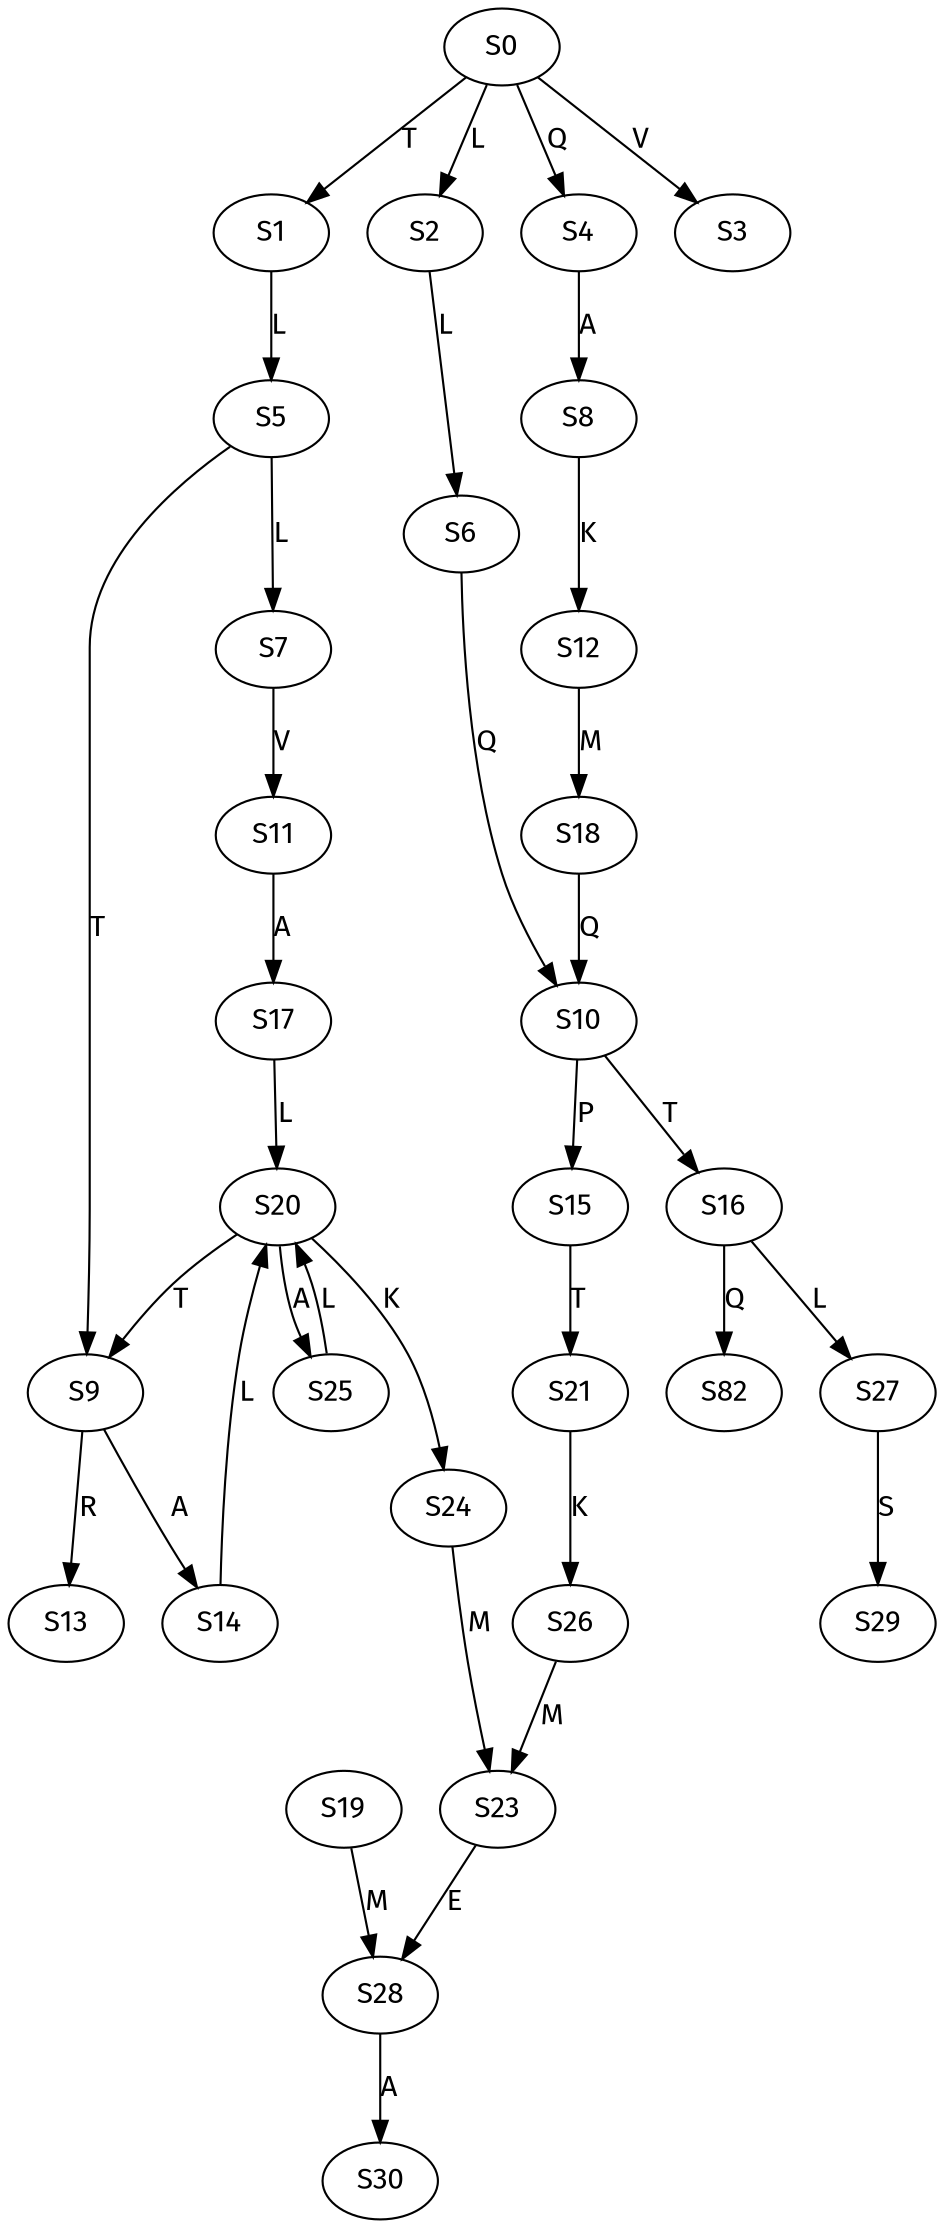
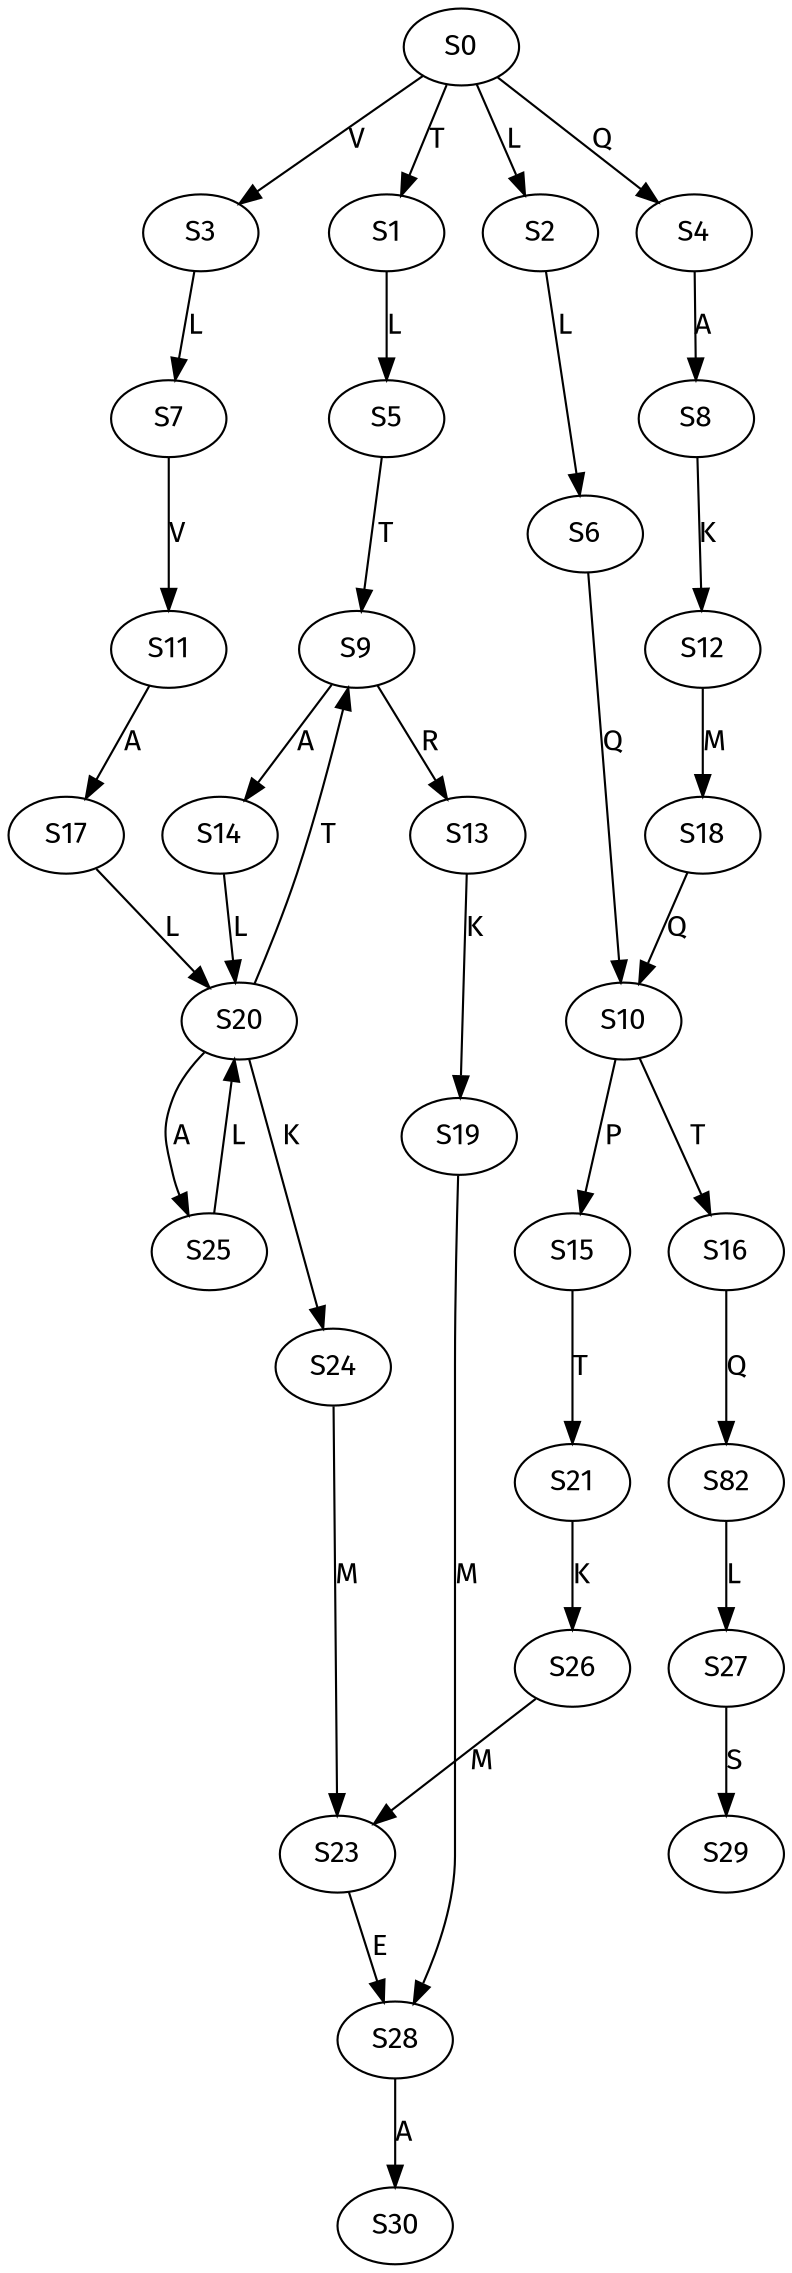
edge "S5" -> "S7": now "S3" -> "S7"
edge "S13" -> "S19": added, label "K"
edge "S16" -> "S27": now "S82" -> "S27"
